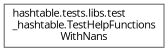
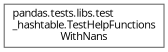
node "hashtable.tests.libs.test _hashtable.TestHelpFunctions WithNans": label "hashtable.tests.libs.test _hashtable.TestHelpFunctions WithNans" -> "pandas.tests.libs.test _hashtable.TestHelpFunctions WithNans"
